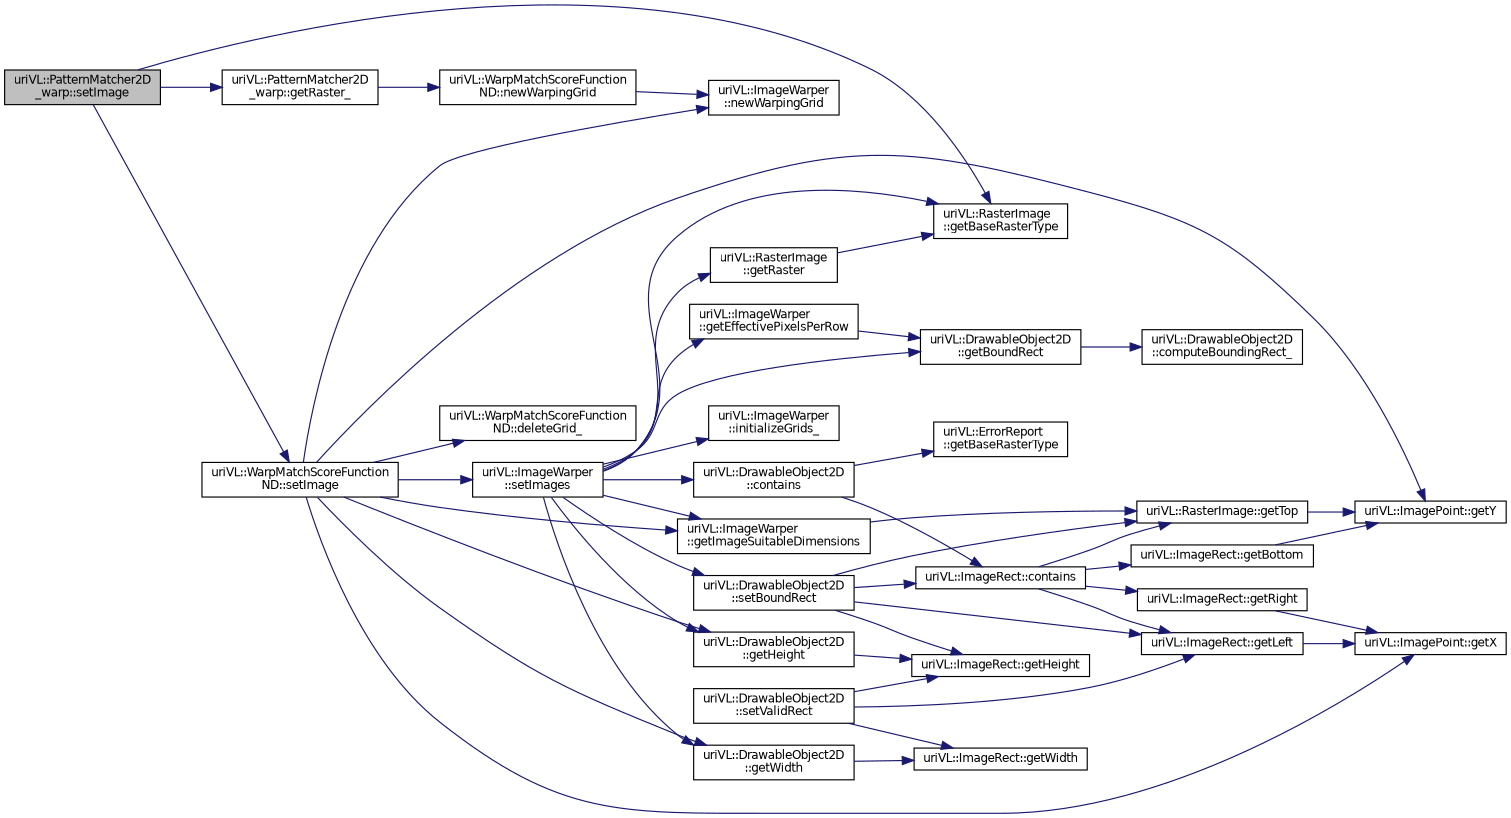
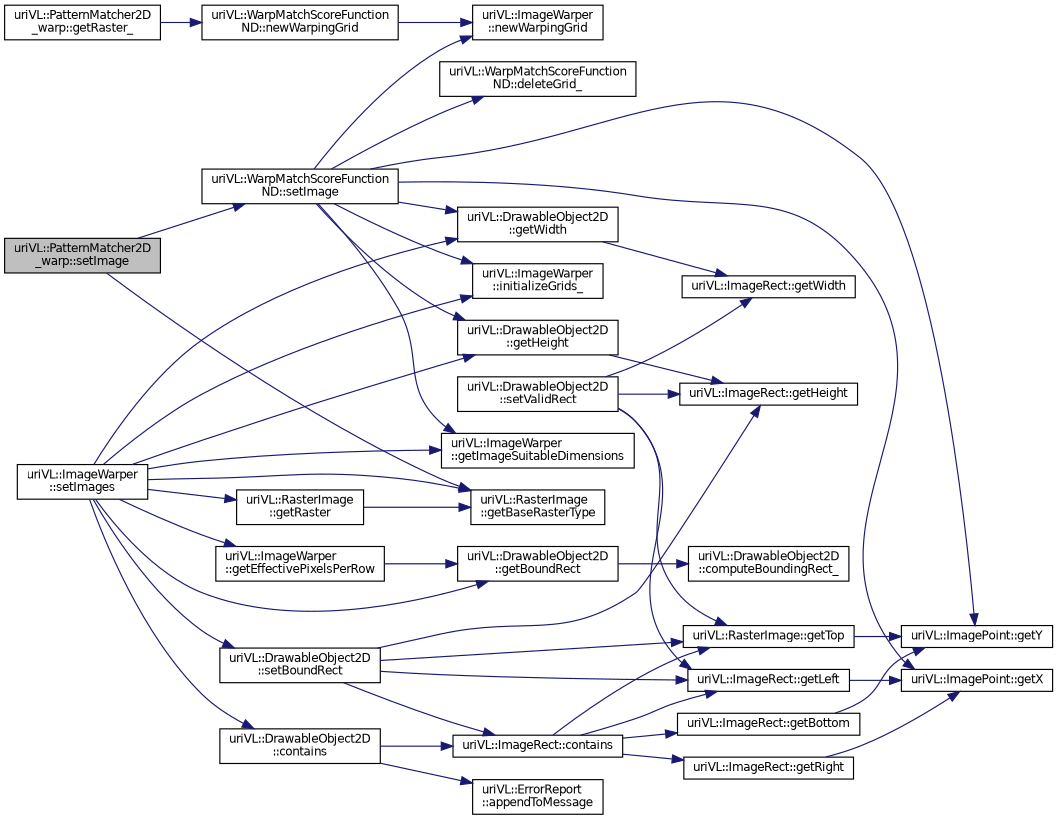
edge "uriVL::PatternMatcher2D _warp::setImage" -> "uriVL::PatternMatcher2D _warp::getRaster_": removed
node "uriVL::ErrorReport ::getBaseRasterType": label "uriVL::ErrorReport ::getBaseRasterType" -> "uriVL::ErrorReport ::appendToMessage"
edge "uriVL::WarpMatchScoreFunction ND::setImage" -> "uriVL::ImageWarper ::setImages": now "uriVL::WarpMatchScoreFunction ND::setImage" -> "uriVL::ImageWarper ::initializeGrids_"
edge "uriVL::ImageWarper ::getImageSuitableDimensions" -> "uriVL::RasterImage::getTop": now "uriVL::DrawableObject2D ::setValidRect" -> "uriVL::RasterImage::getTop"
